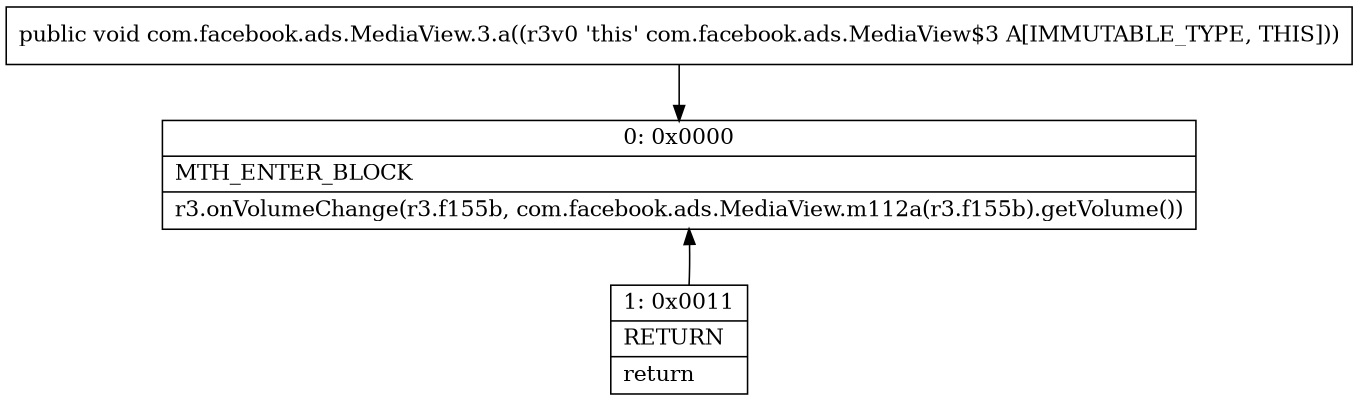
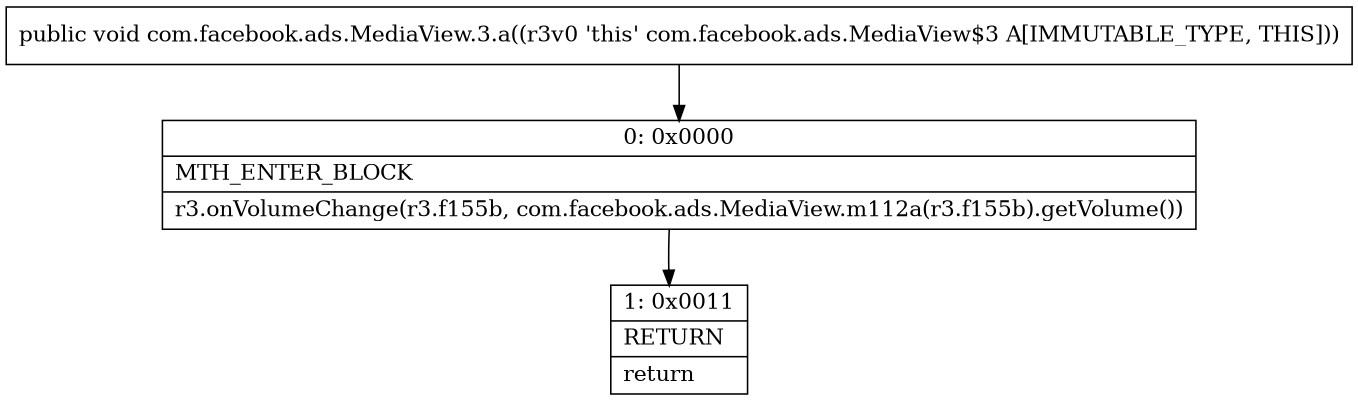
edge "1: 0x0011" -> "0: 0x0000": reversed
